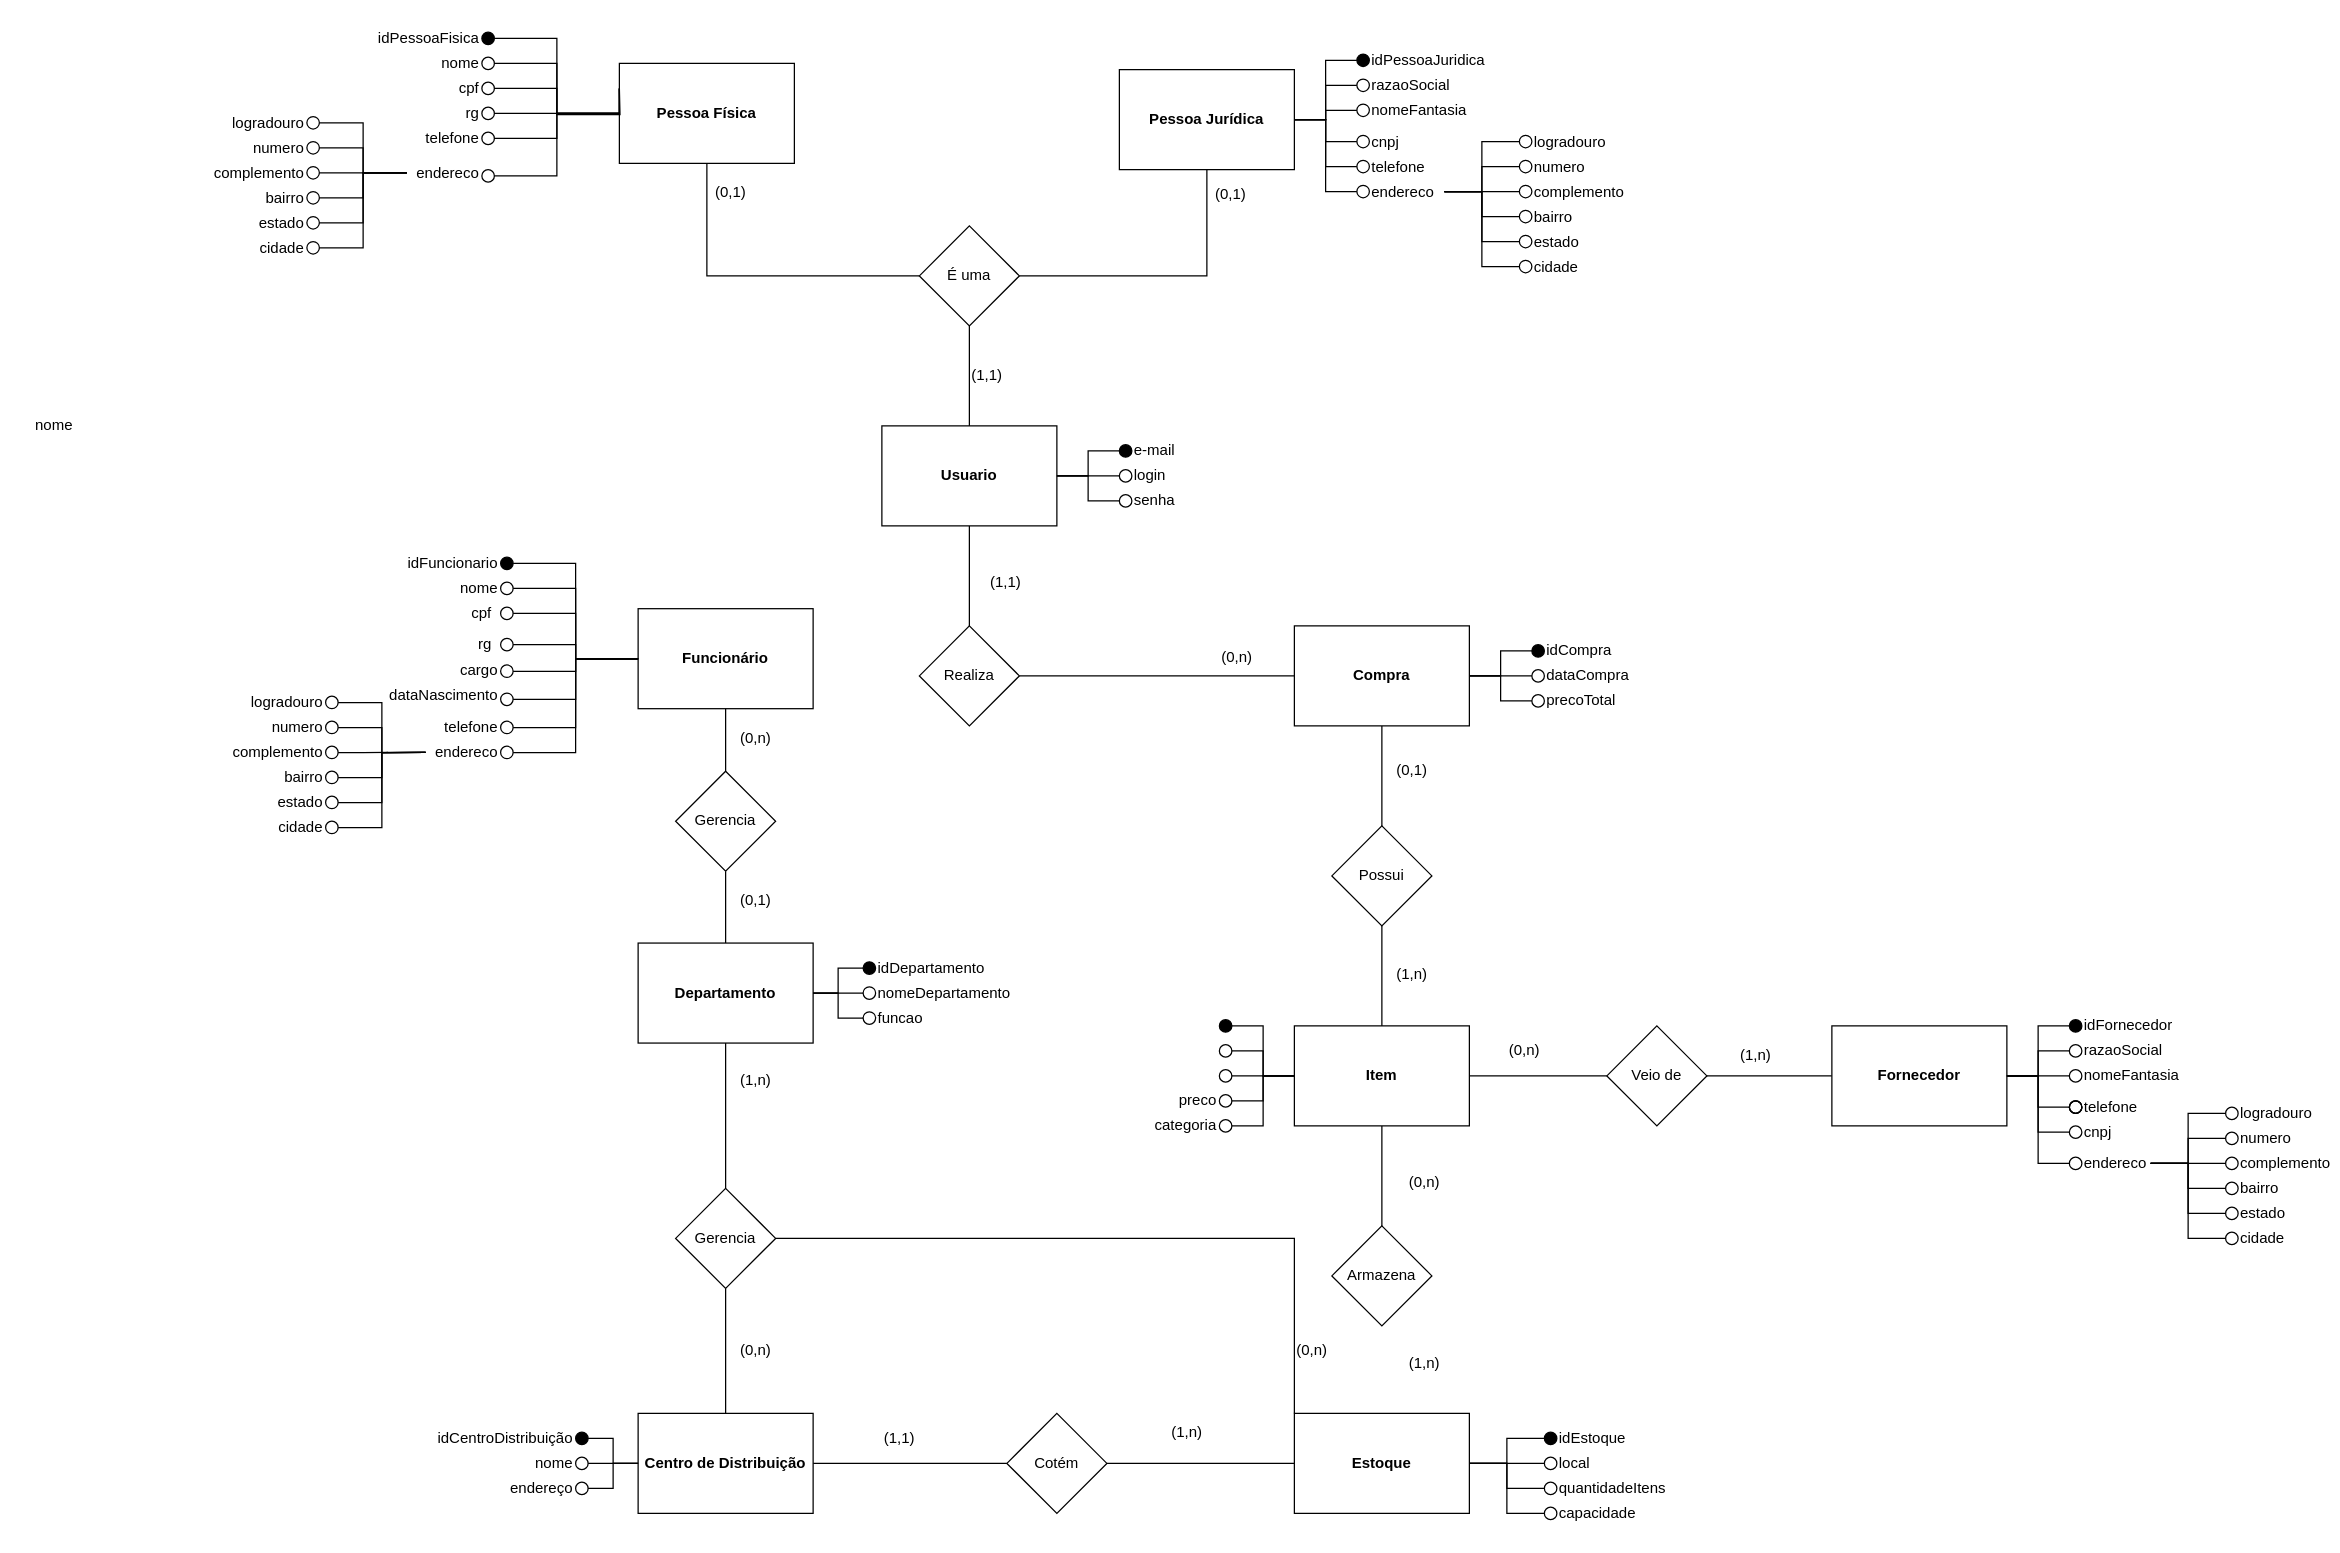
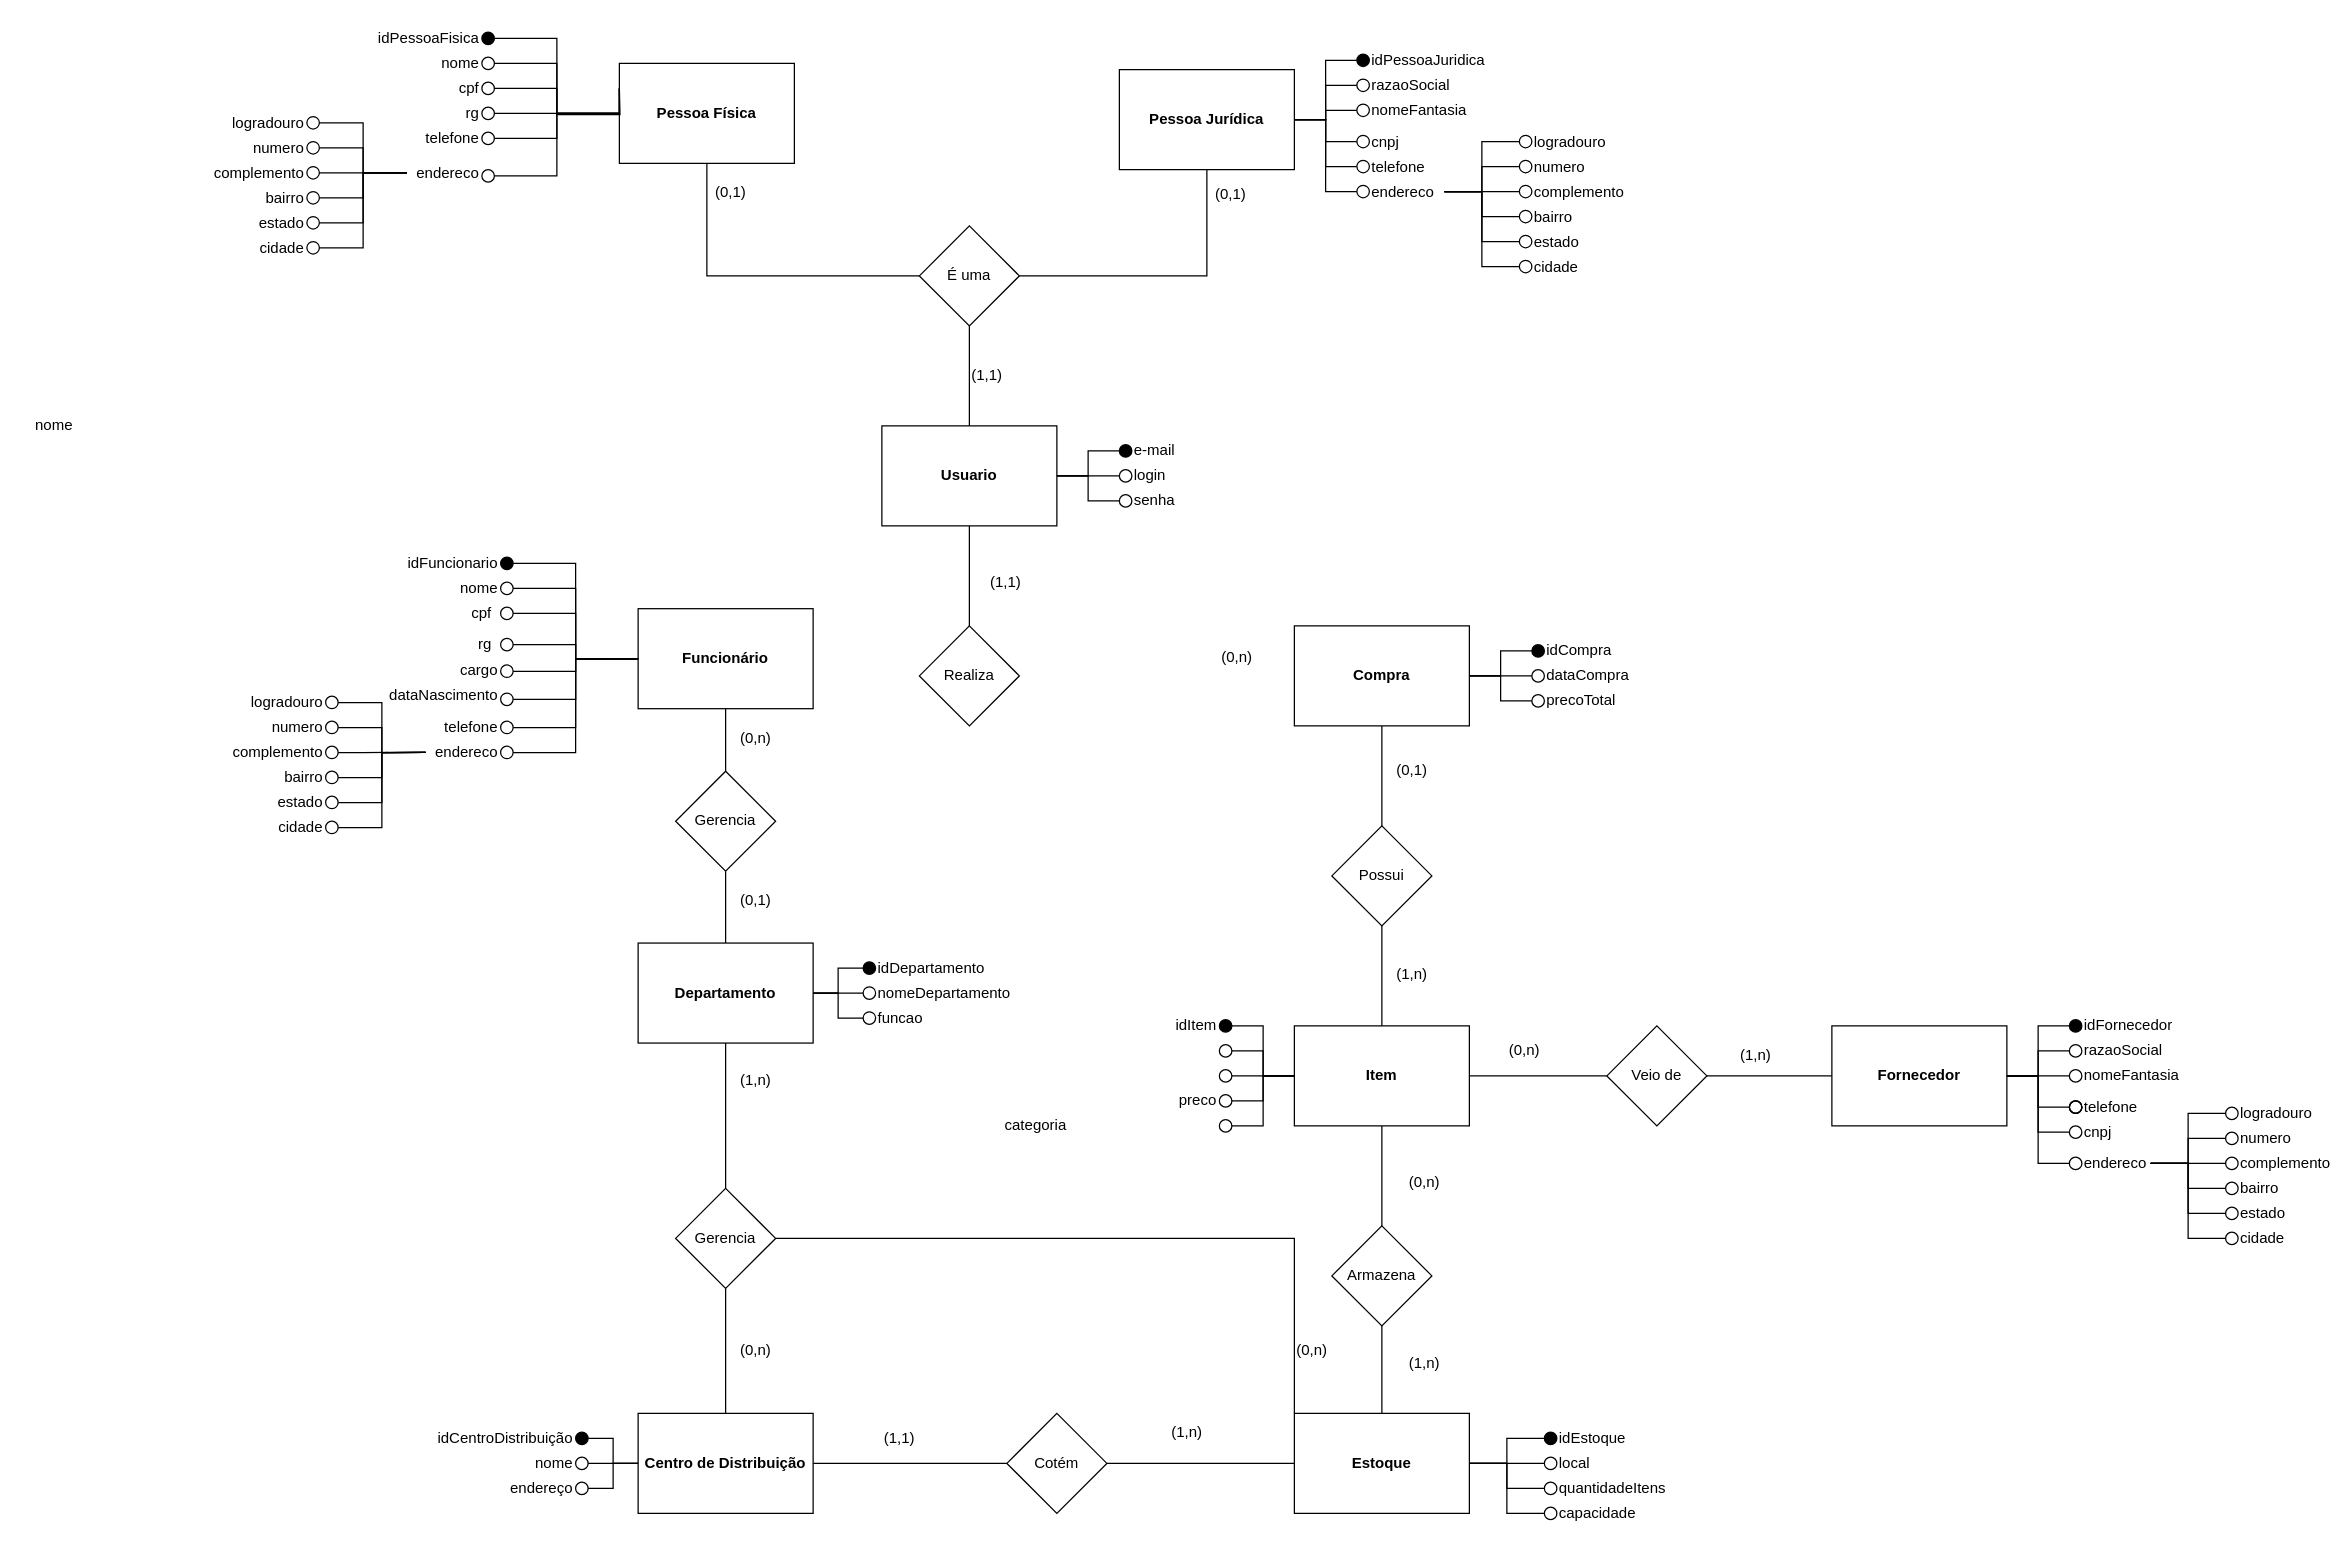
edge "Realiza" -- "Compra": removed
node "idItem": added
node "categoria": moved (1182, 1126) -> (1032, 1126)
edge "Armazena" -- "Estoque": added
